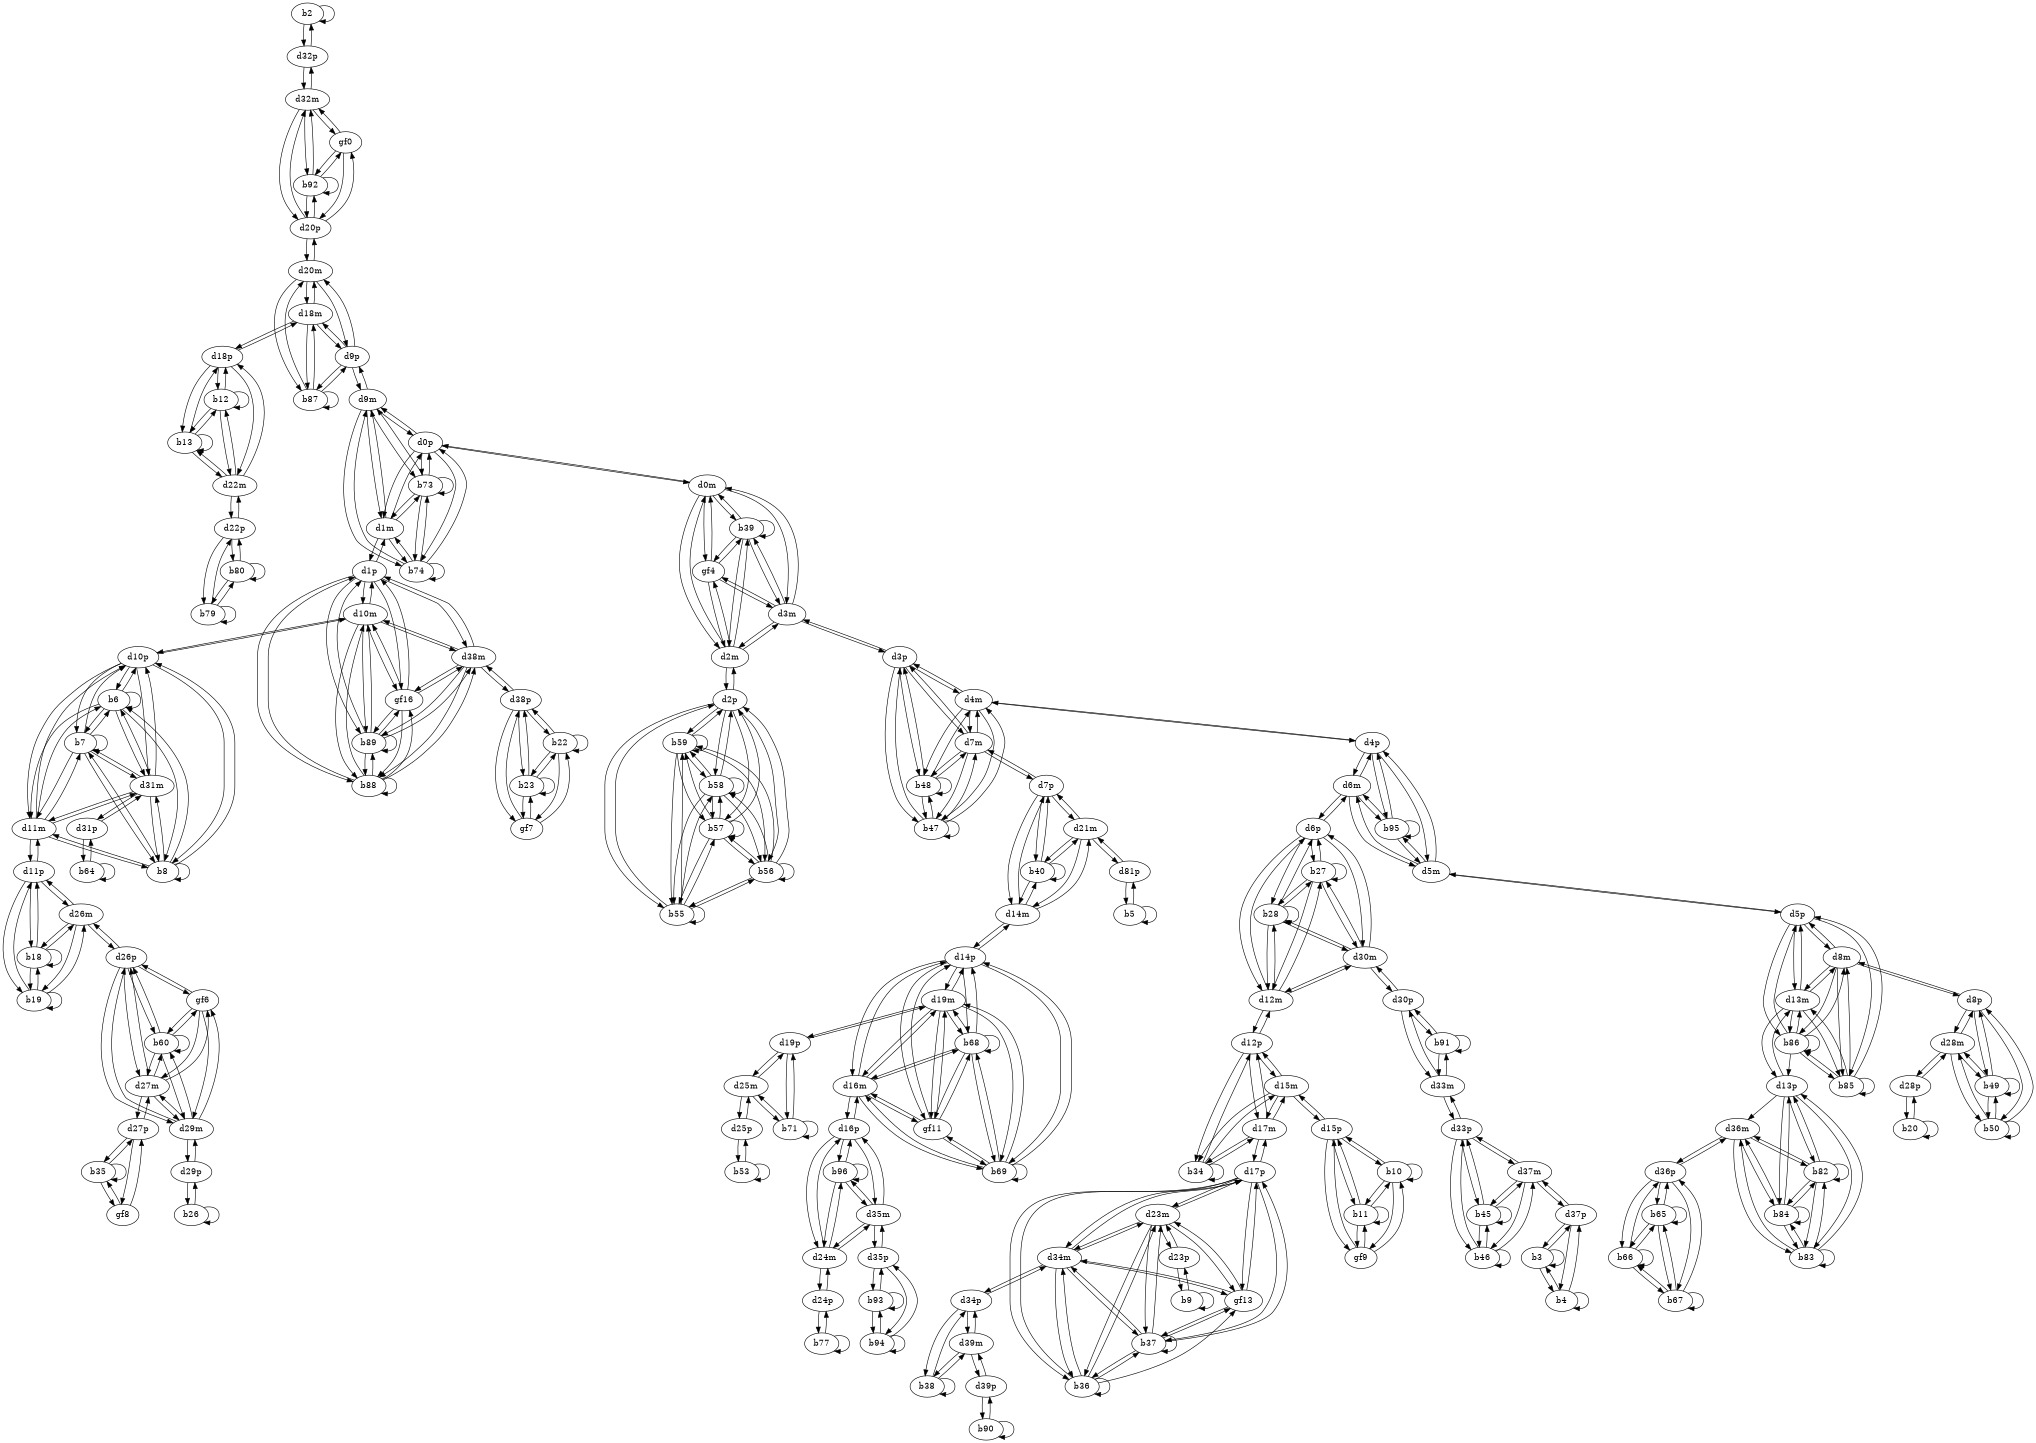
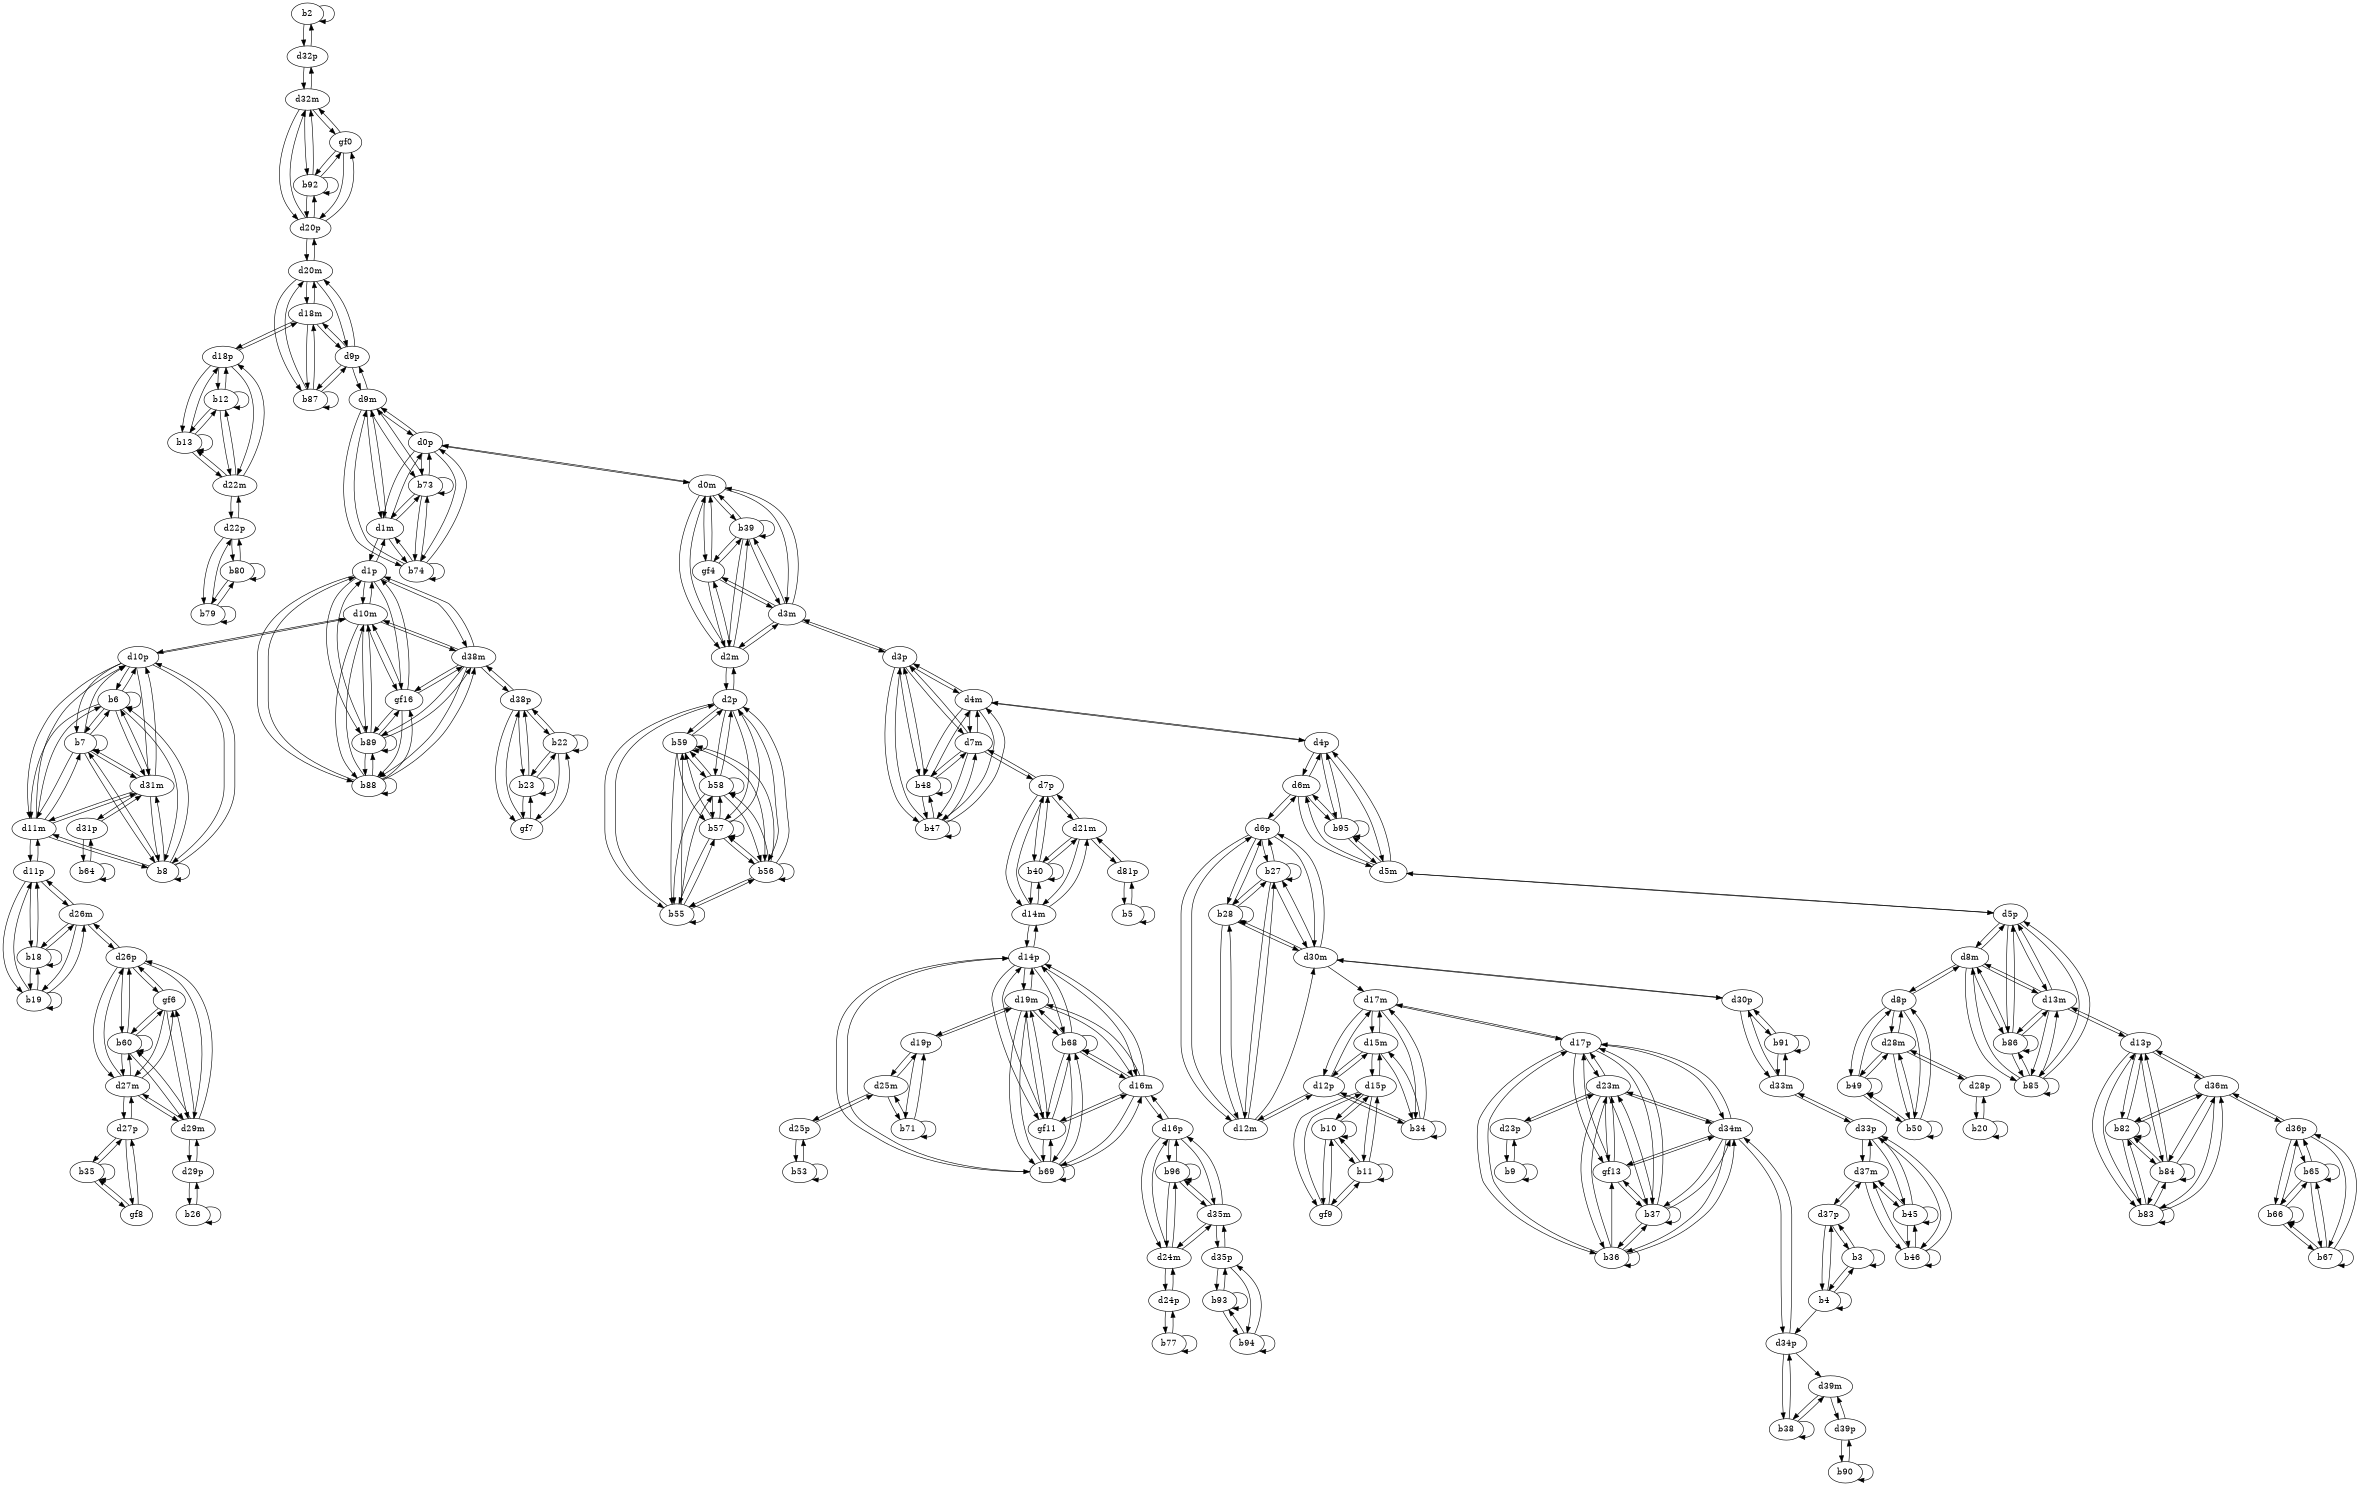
edge "d30m" -> "d12m": now "d30m" -> "d17m"
edge "b86" -> "d13p": now "d36m" -> "d13p"
edge "d39m" -> "d34p": now "b4" -> "d34p"
